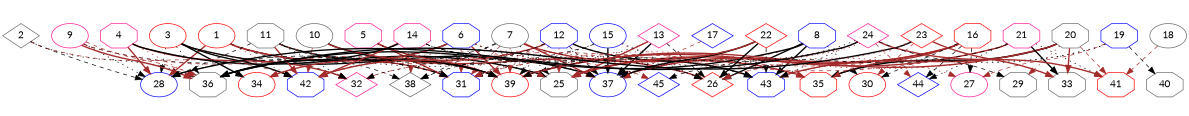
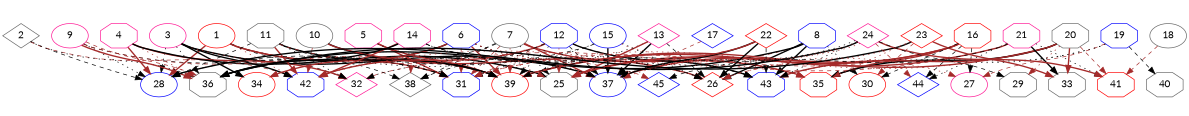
node "3": color red -> deeppink
